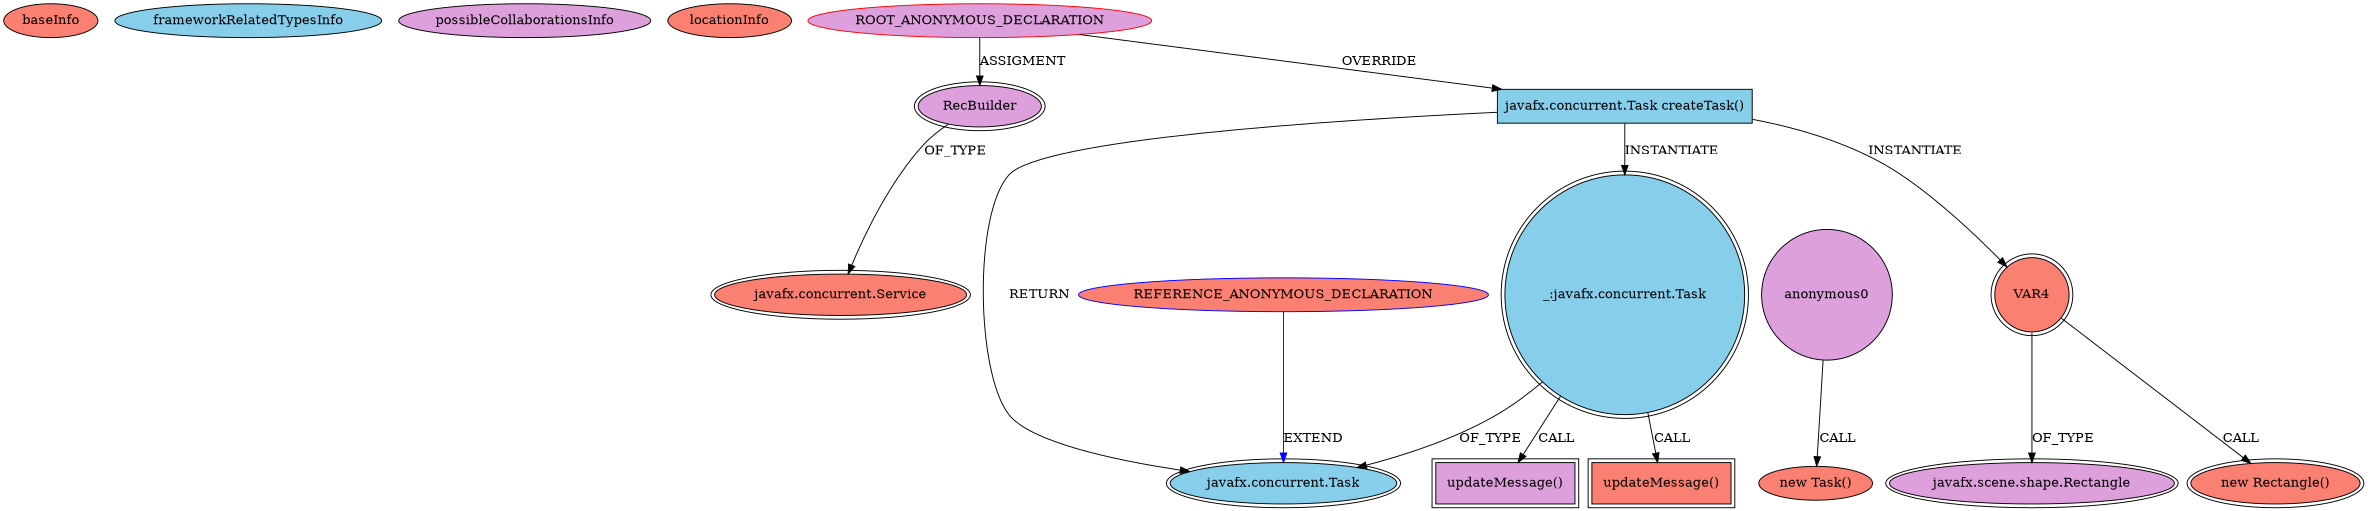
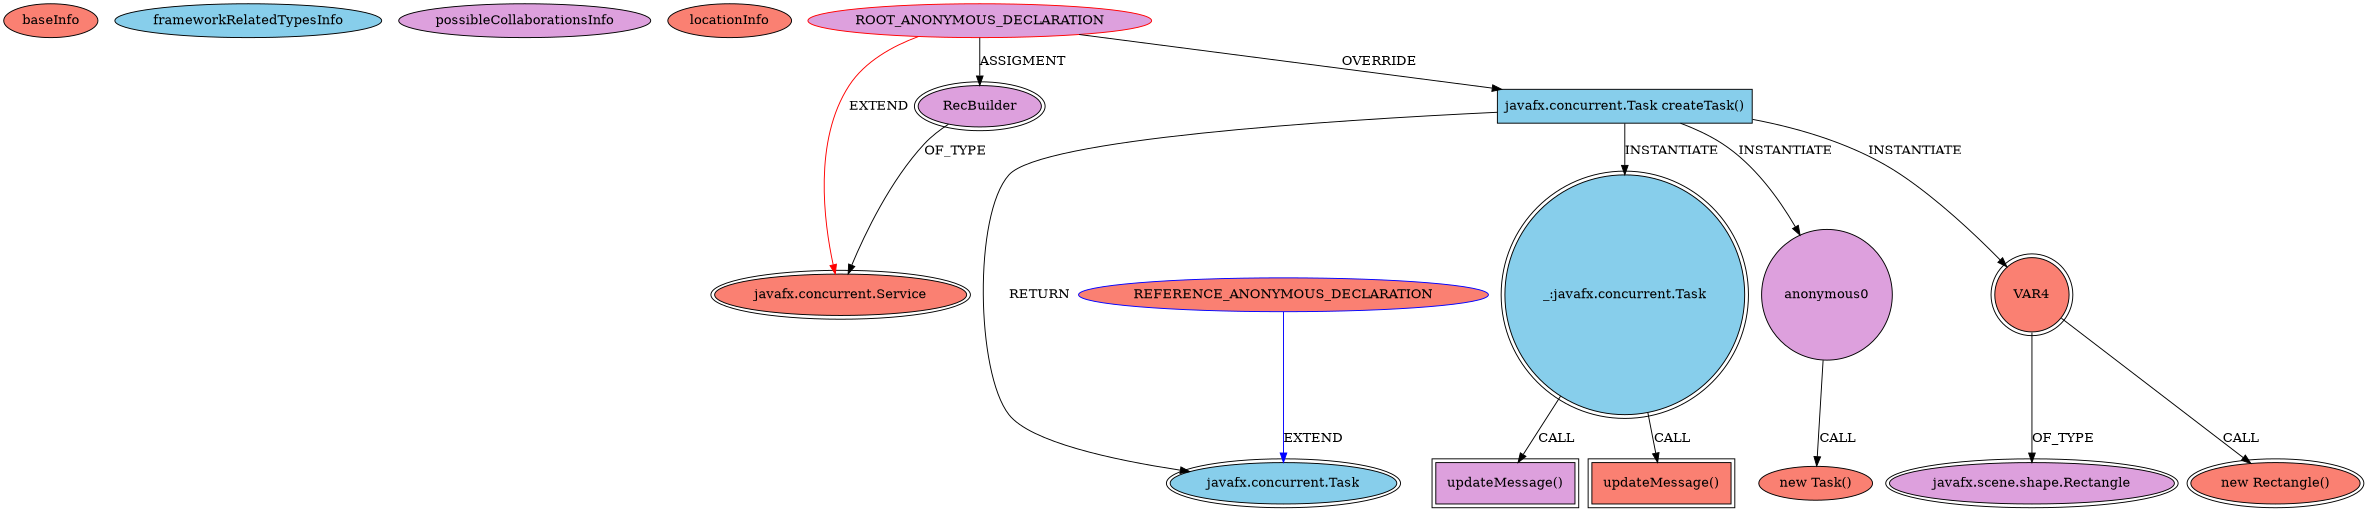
edge "ROOT_ANONYMOUS_DECLARATION" -> "javafx.concurrent.Service": added, label "EXTEND"
edge "javafx.concurrent.Task createTask()" -> "anonymous0": added, label "INSTANTIATE"
edge "_:javafx.concurrent.Task" -> "javafx.concurrent.Task": removed, label "OF_TYPE"
